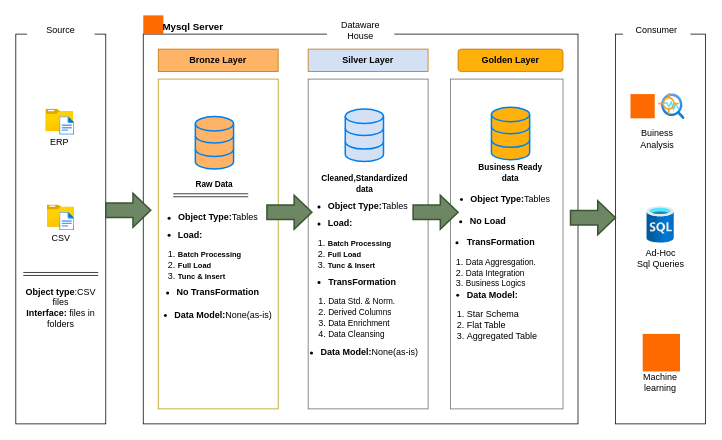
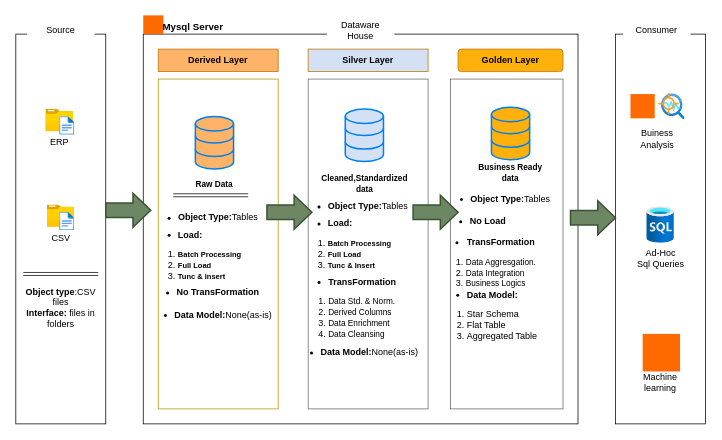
node "Bronze Layer": label "Bronze Layer" -> "Derived Layer"
